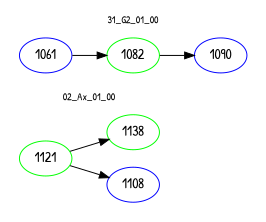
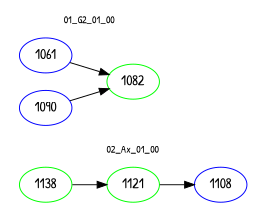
cluster "31_G2_01_00": label "31_G2_01_00" -> "01_G2_01_00"
edge "1082" -> "1090": reversed
edge "1121" -> "1138": reversed
